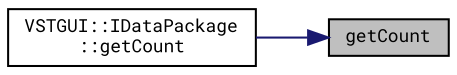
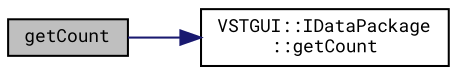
edge "VSTGUI::IDataPackage ::getCount" -> "getCount": reversed
